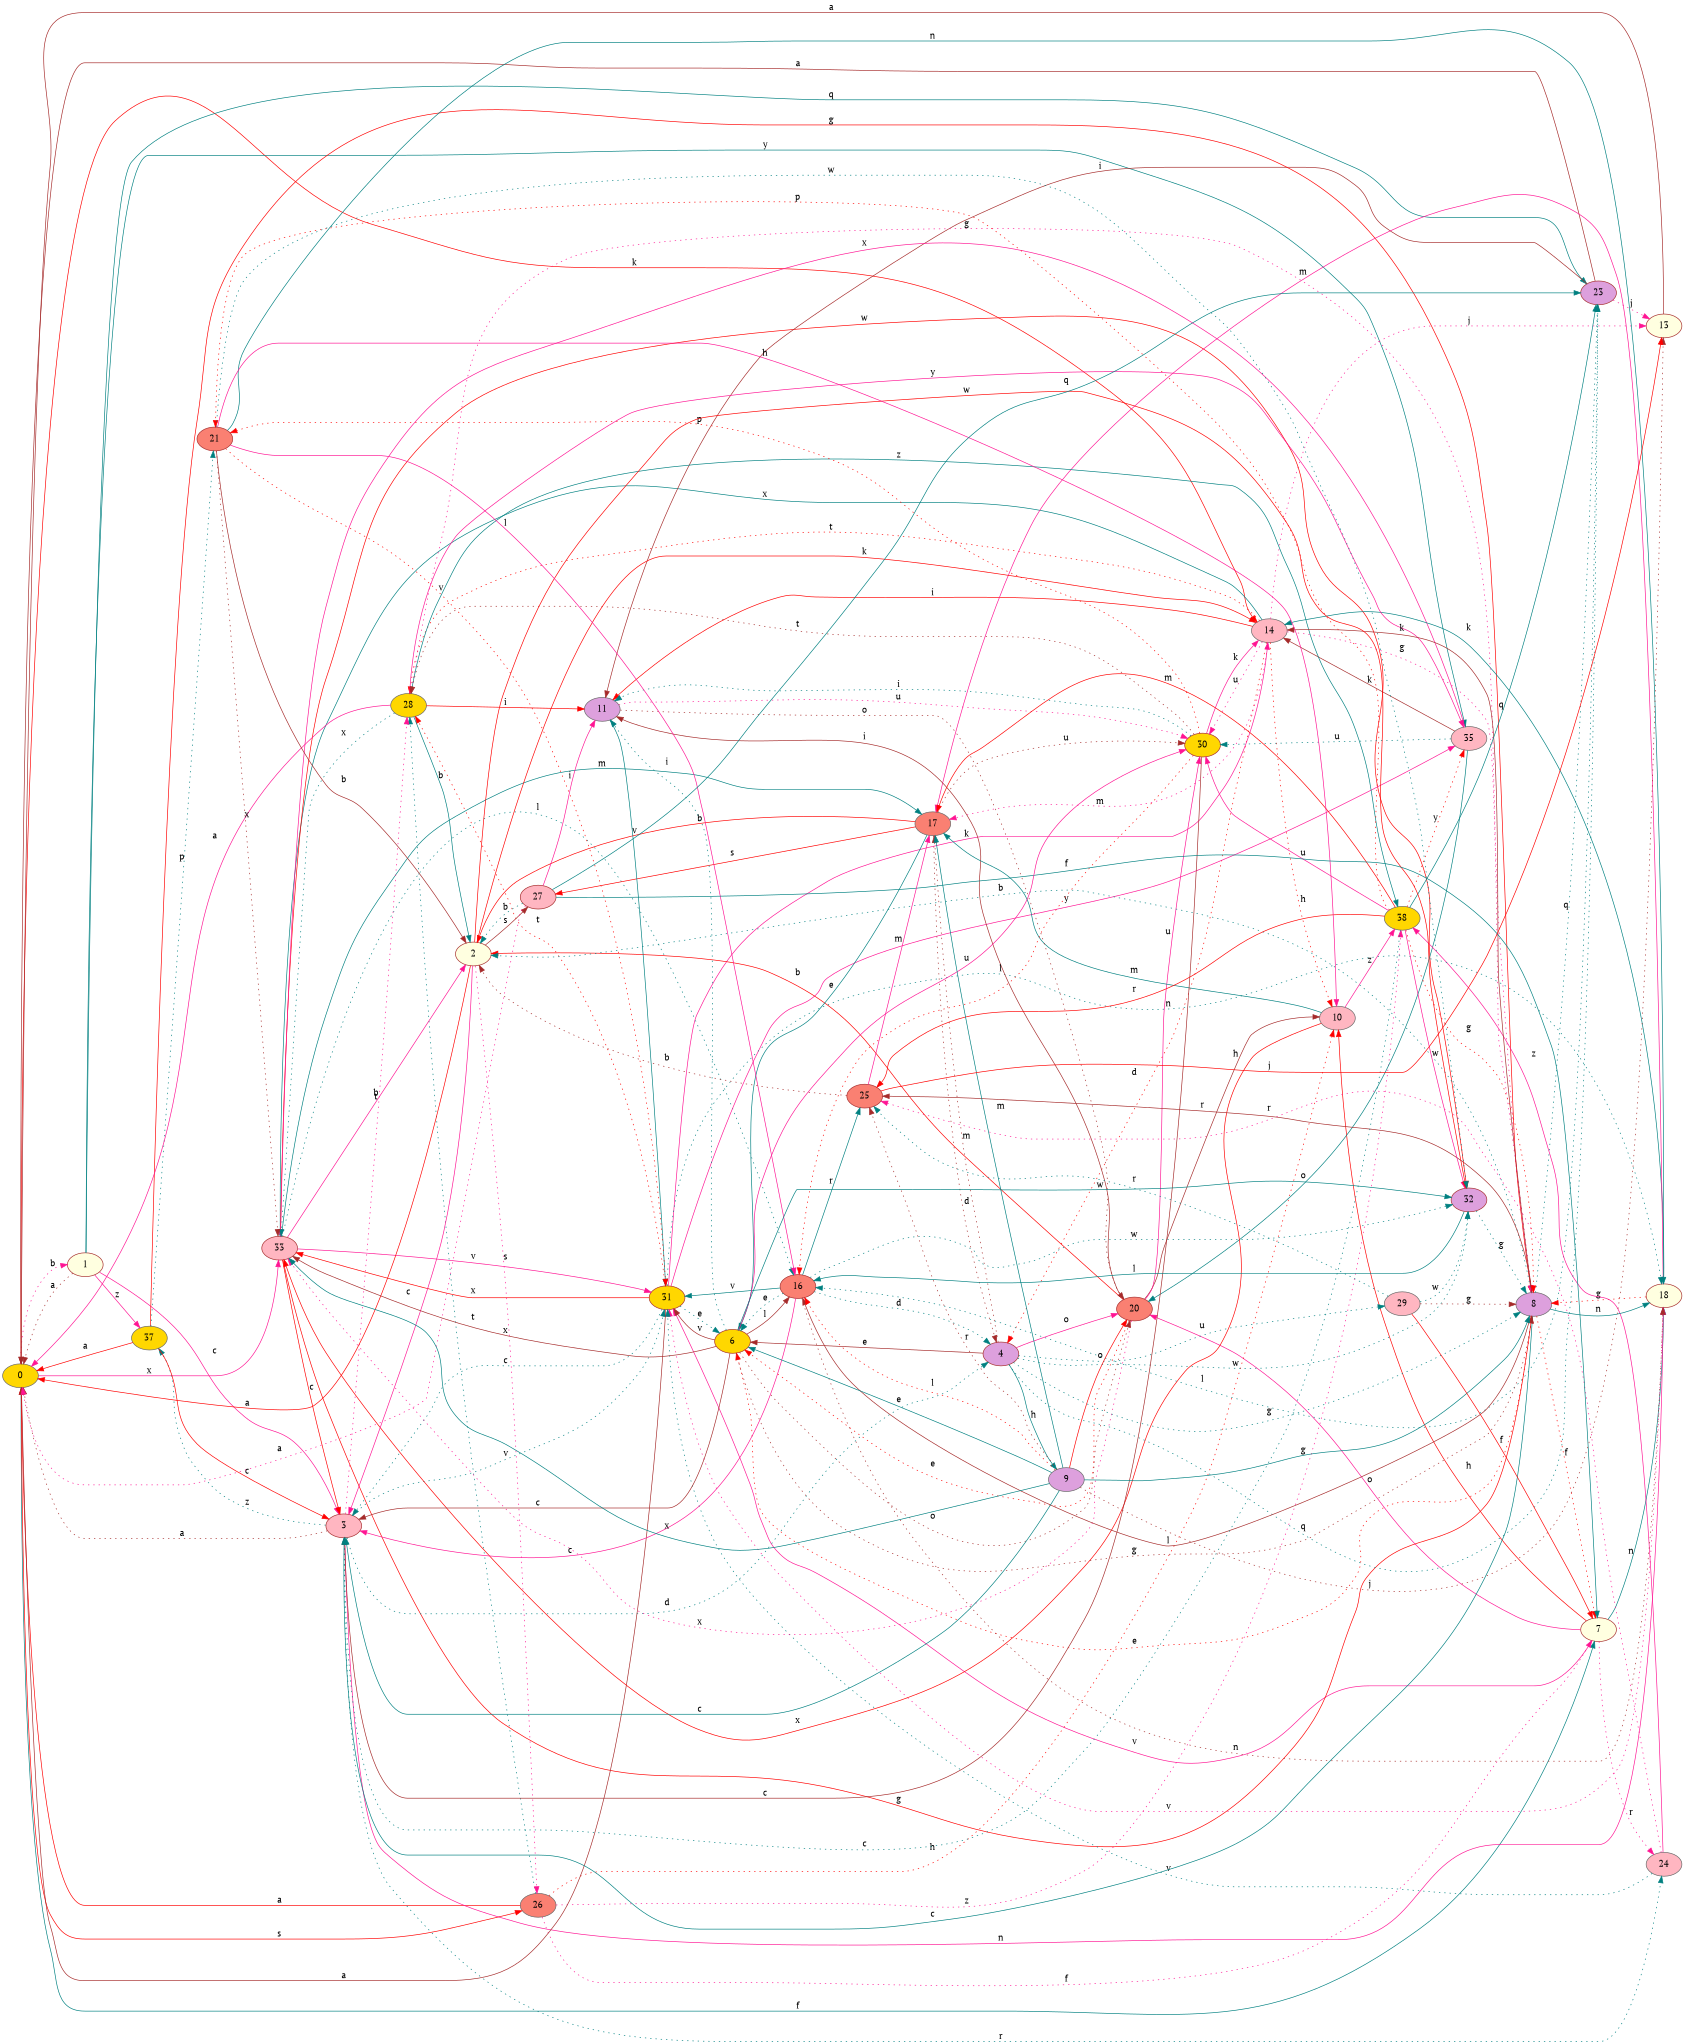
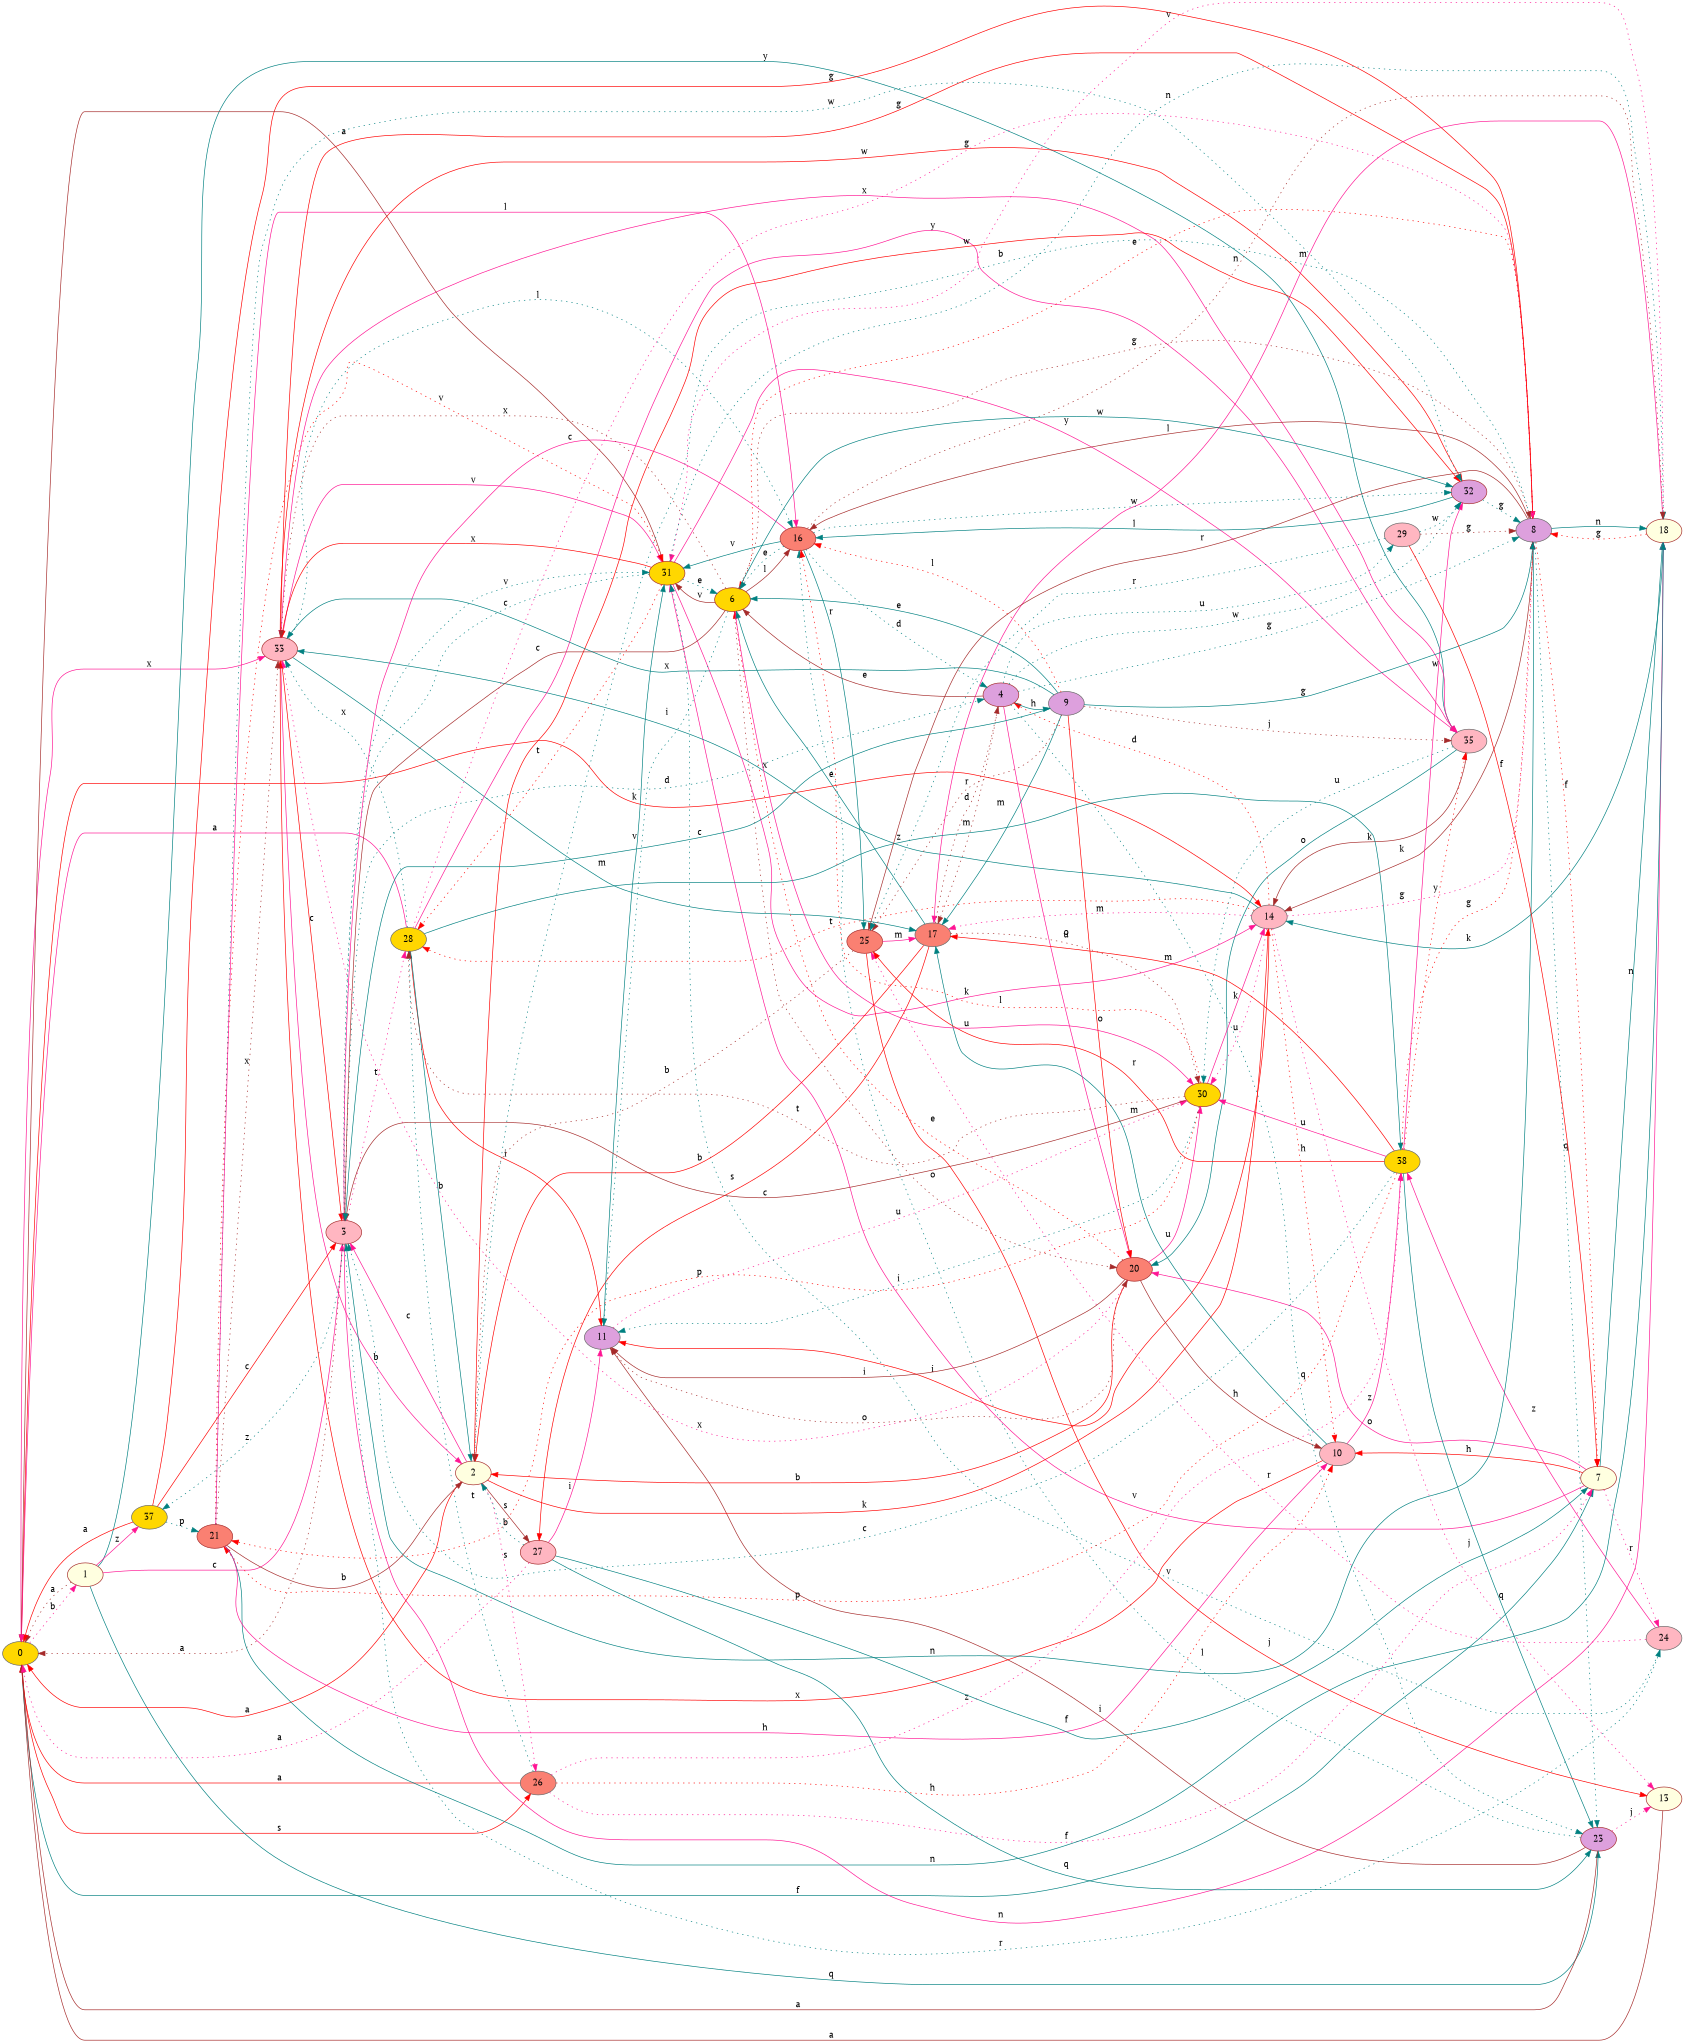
edge "9" -> "13": now "9" -> "35"
edge "6" -> "33": style solid -> dotted
edge "8" -> "3": label "c" -> "n"
